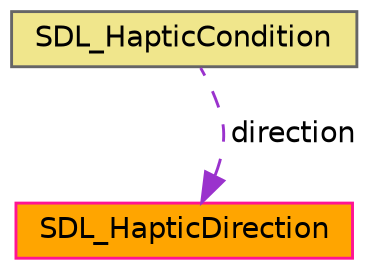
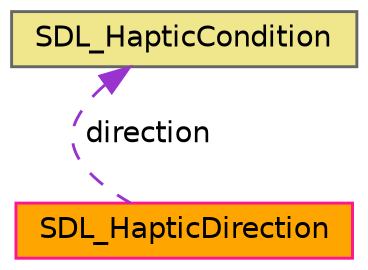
edge "SDL_HapticCondition" -> "SDL_HapticDirection": reversed
